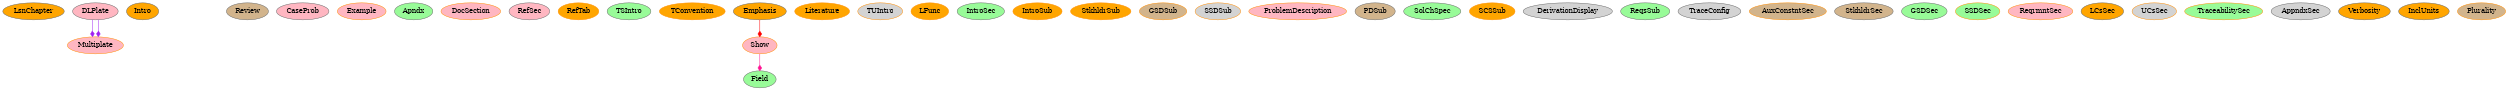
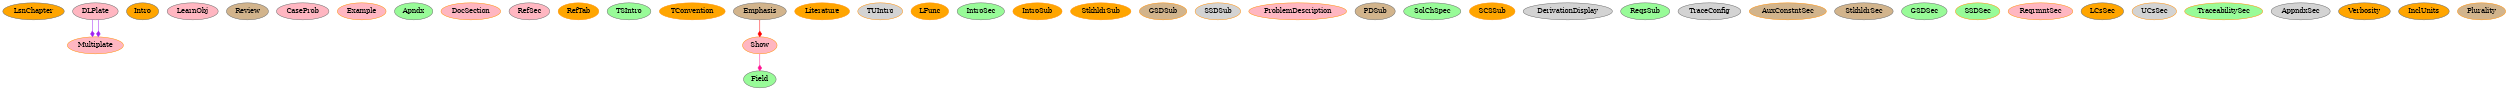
node "LearnObj": added
node "Emphasis": fillcolor orange -> tan
